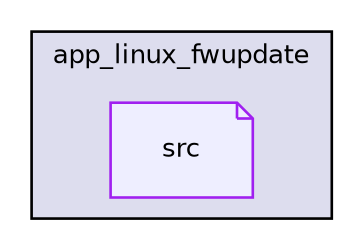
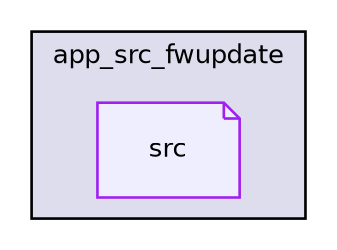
cluster "app_linux_fwupdate": label "app_linux_fwupdate" -> "app_src_fwupdate"
